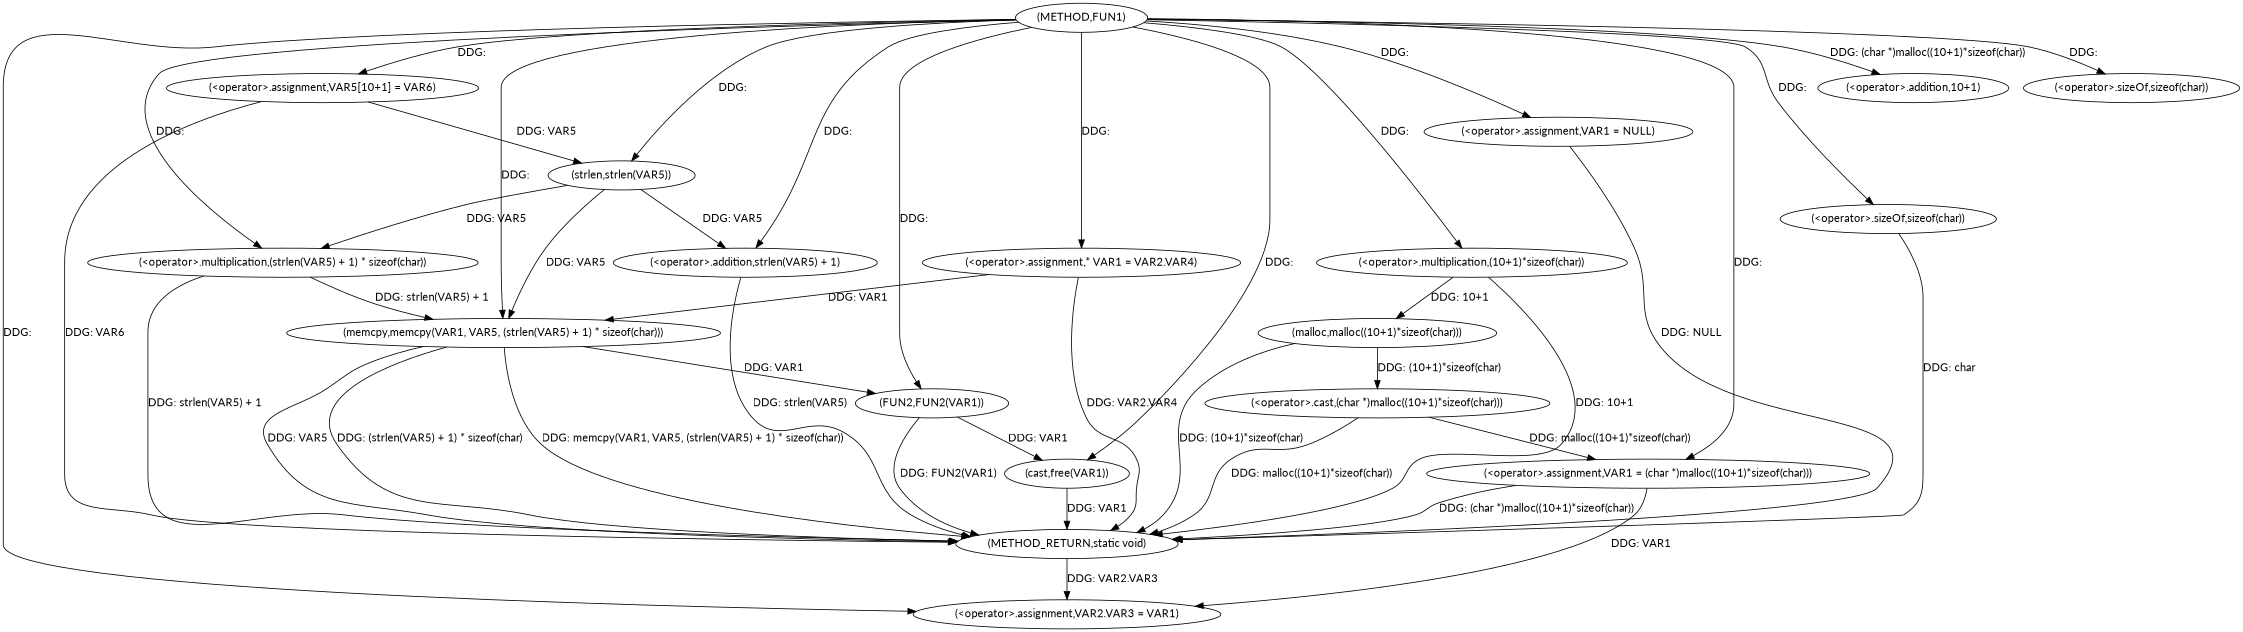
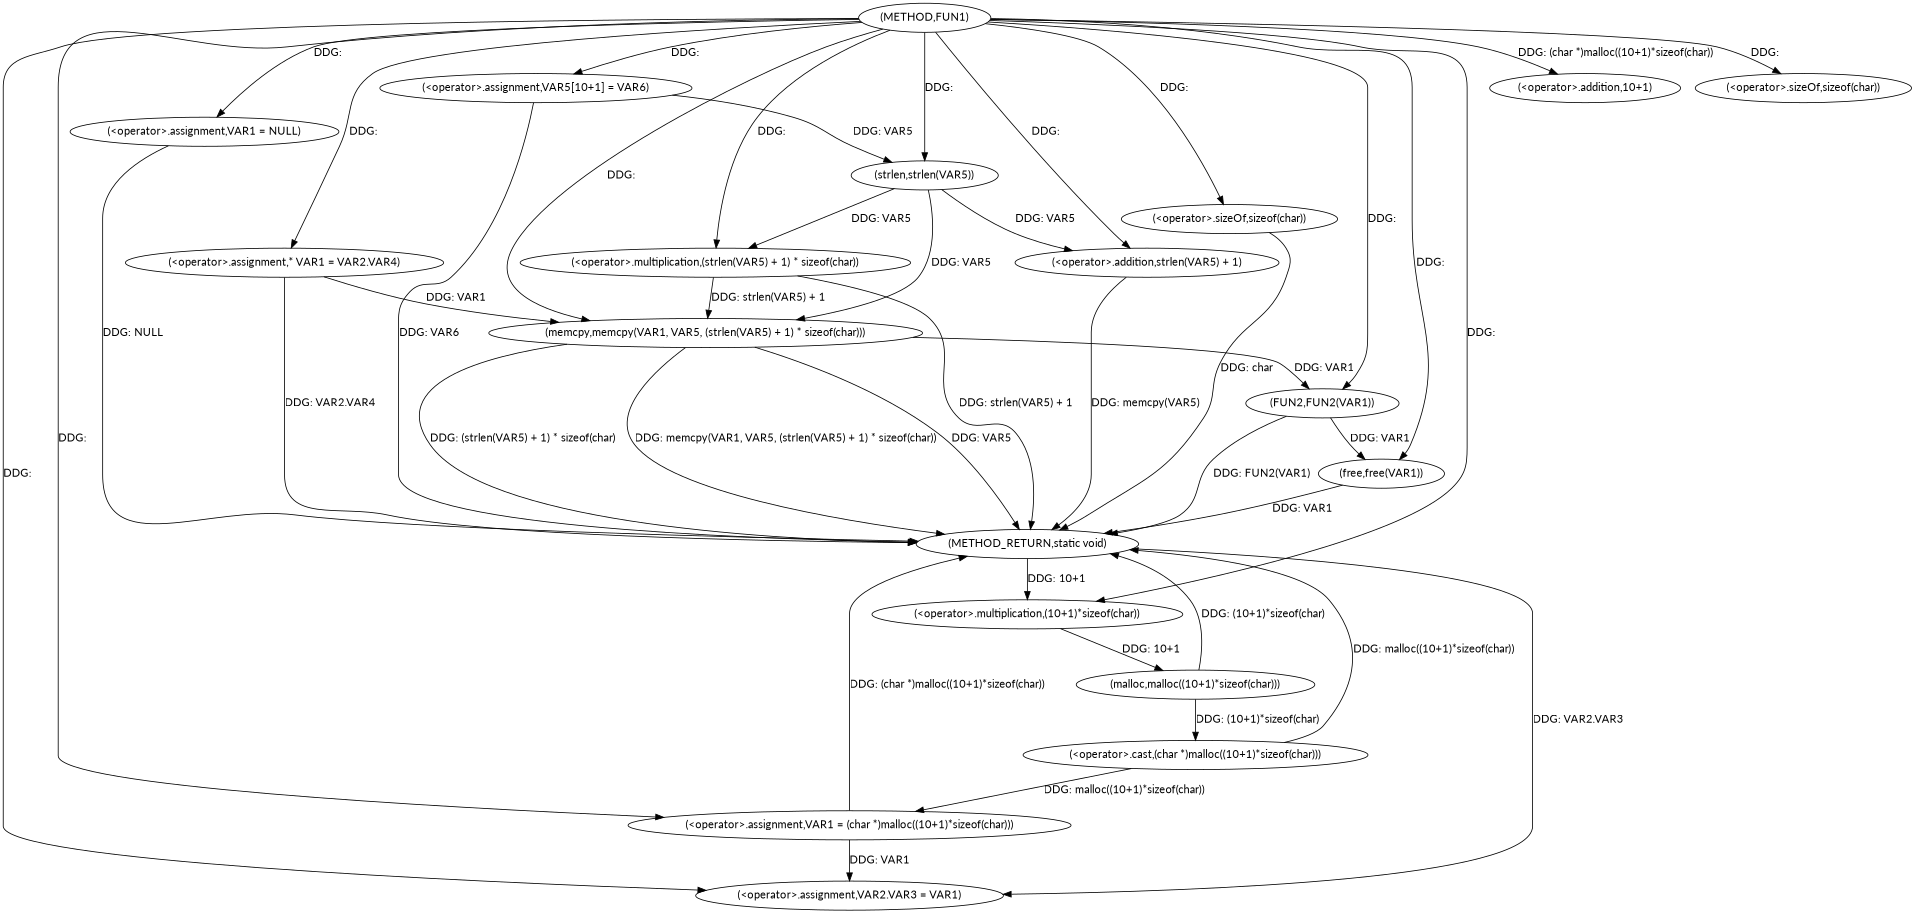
edge "(<operator>.addition,strlen(VAR5) + 1)" -> "(METHOD_RETURN,static void)": label "DDG: strlen(VAR5)" -> "DDG: memcpy(VAR5)"
edge "(<operator>.multiplication,(10+1)*sizeof(char))" -> "(METHOD_RETURN,static void)": reversed
node "(cast,free(VAR1))": label "(cast,free(VAR1))" -> "(free,free(VAR1))"
